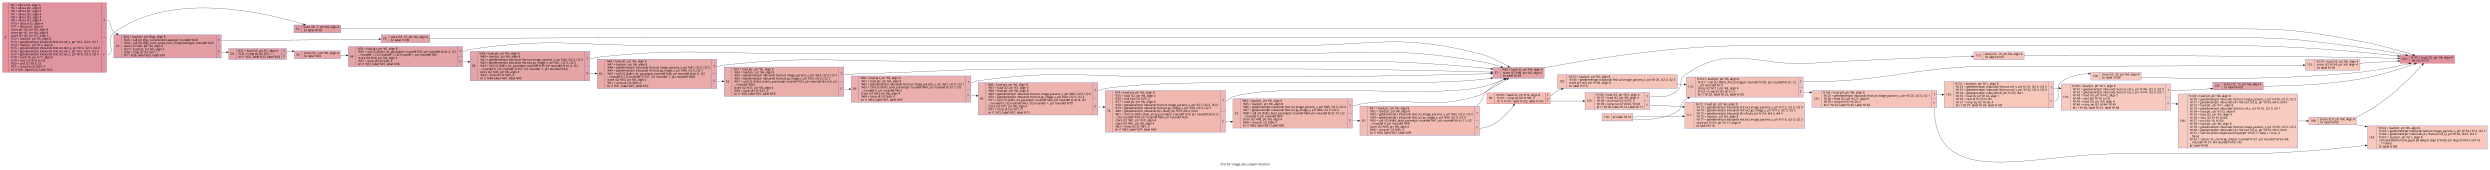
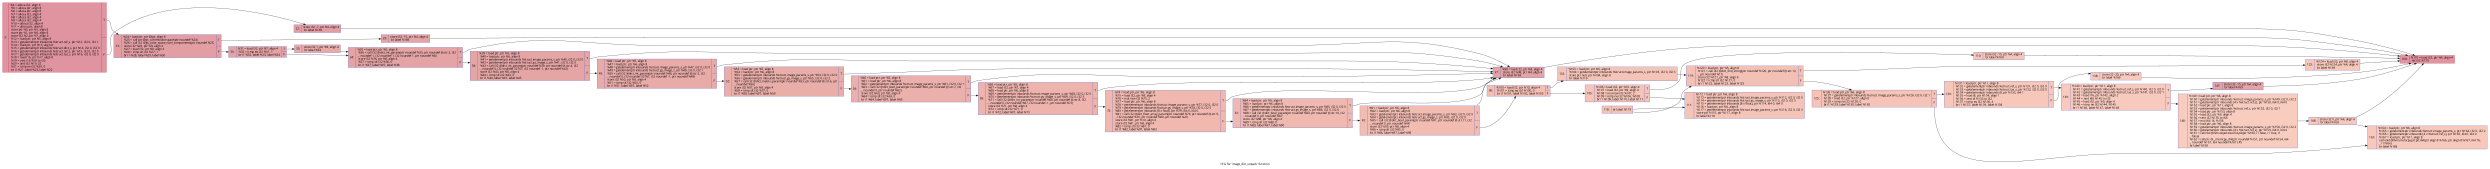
edge "30:" -> "34:": added
node "99:": color #b70d28ff -> #3d50c3ff
